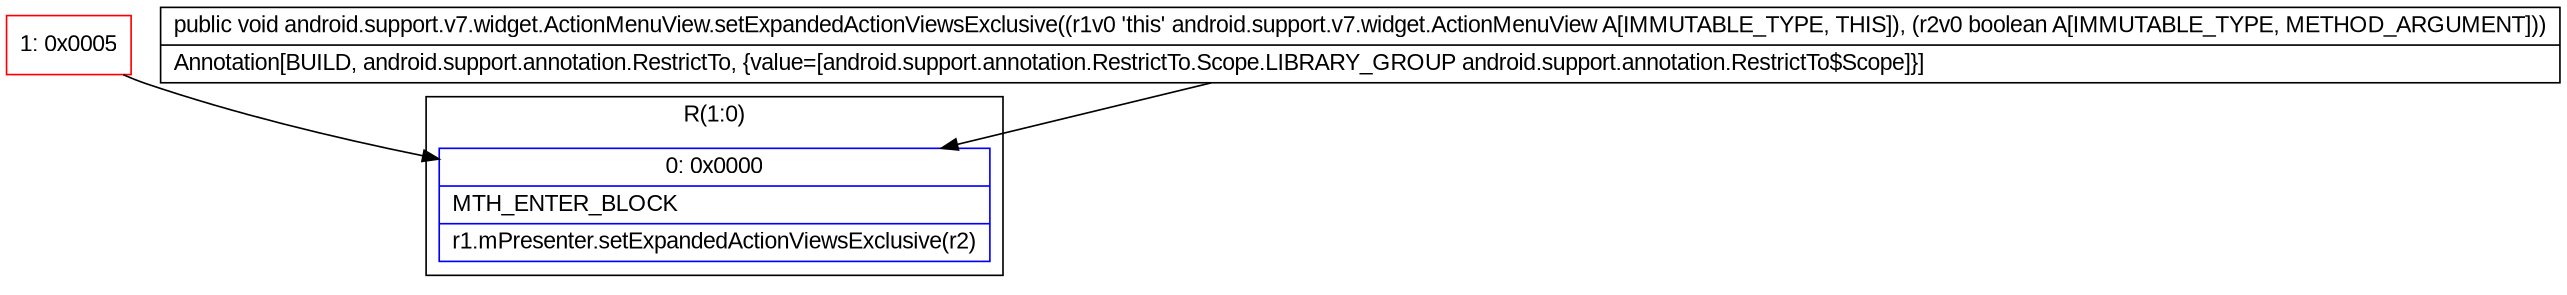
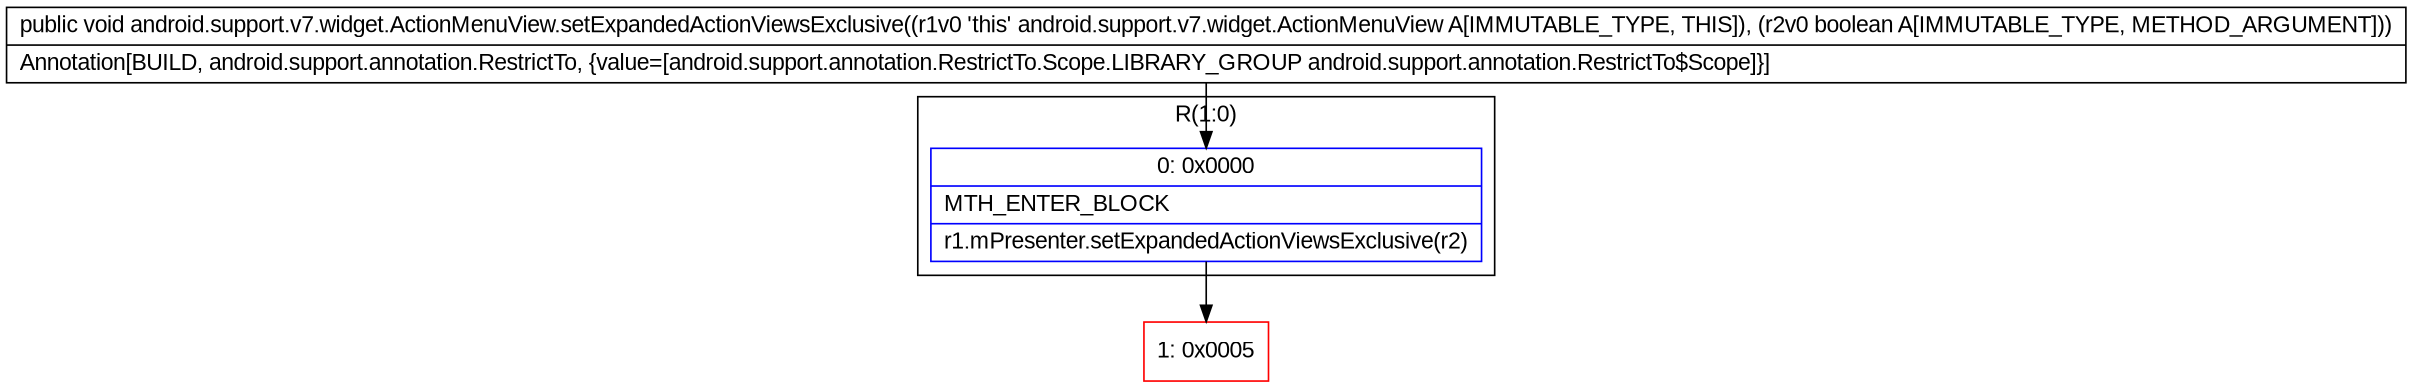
edge "1: 0x0005" -> "0: 0x0000": reversed
